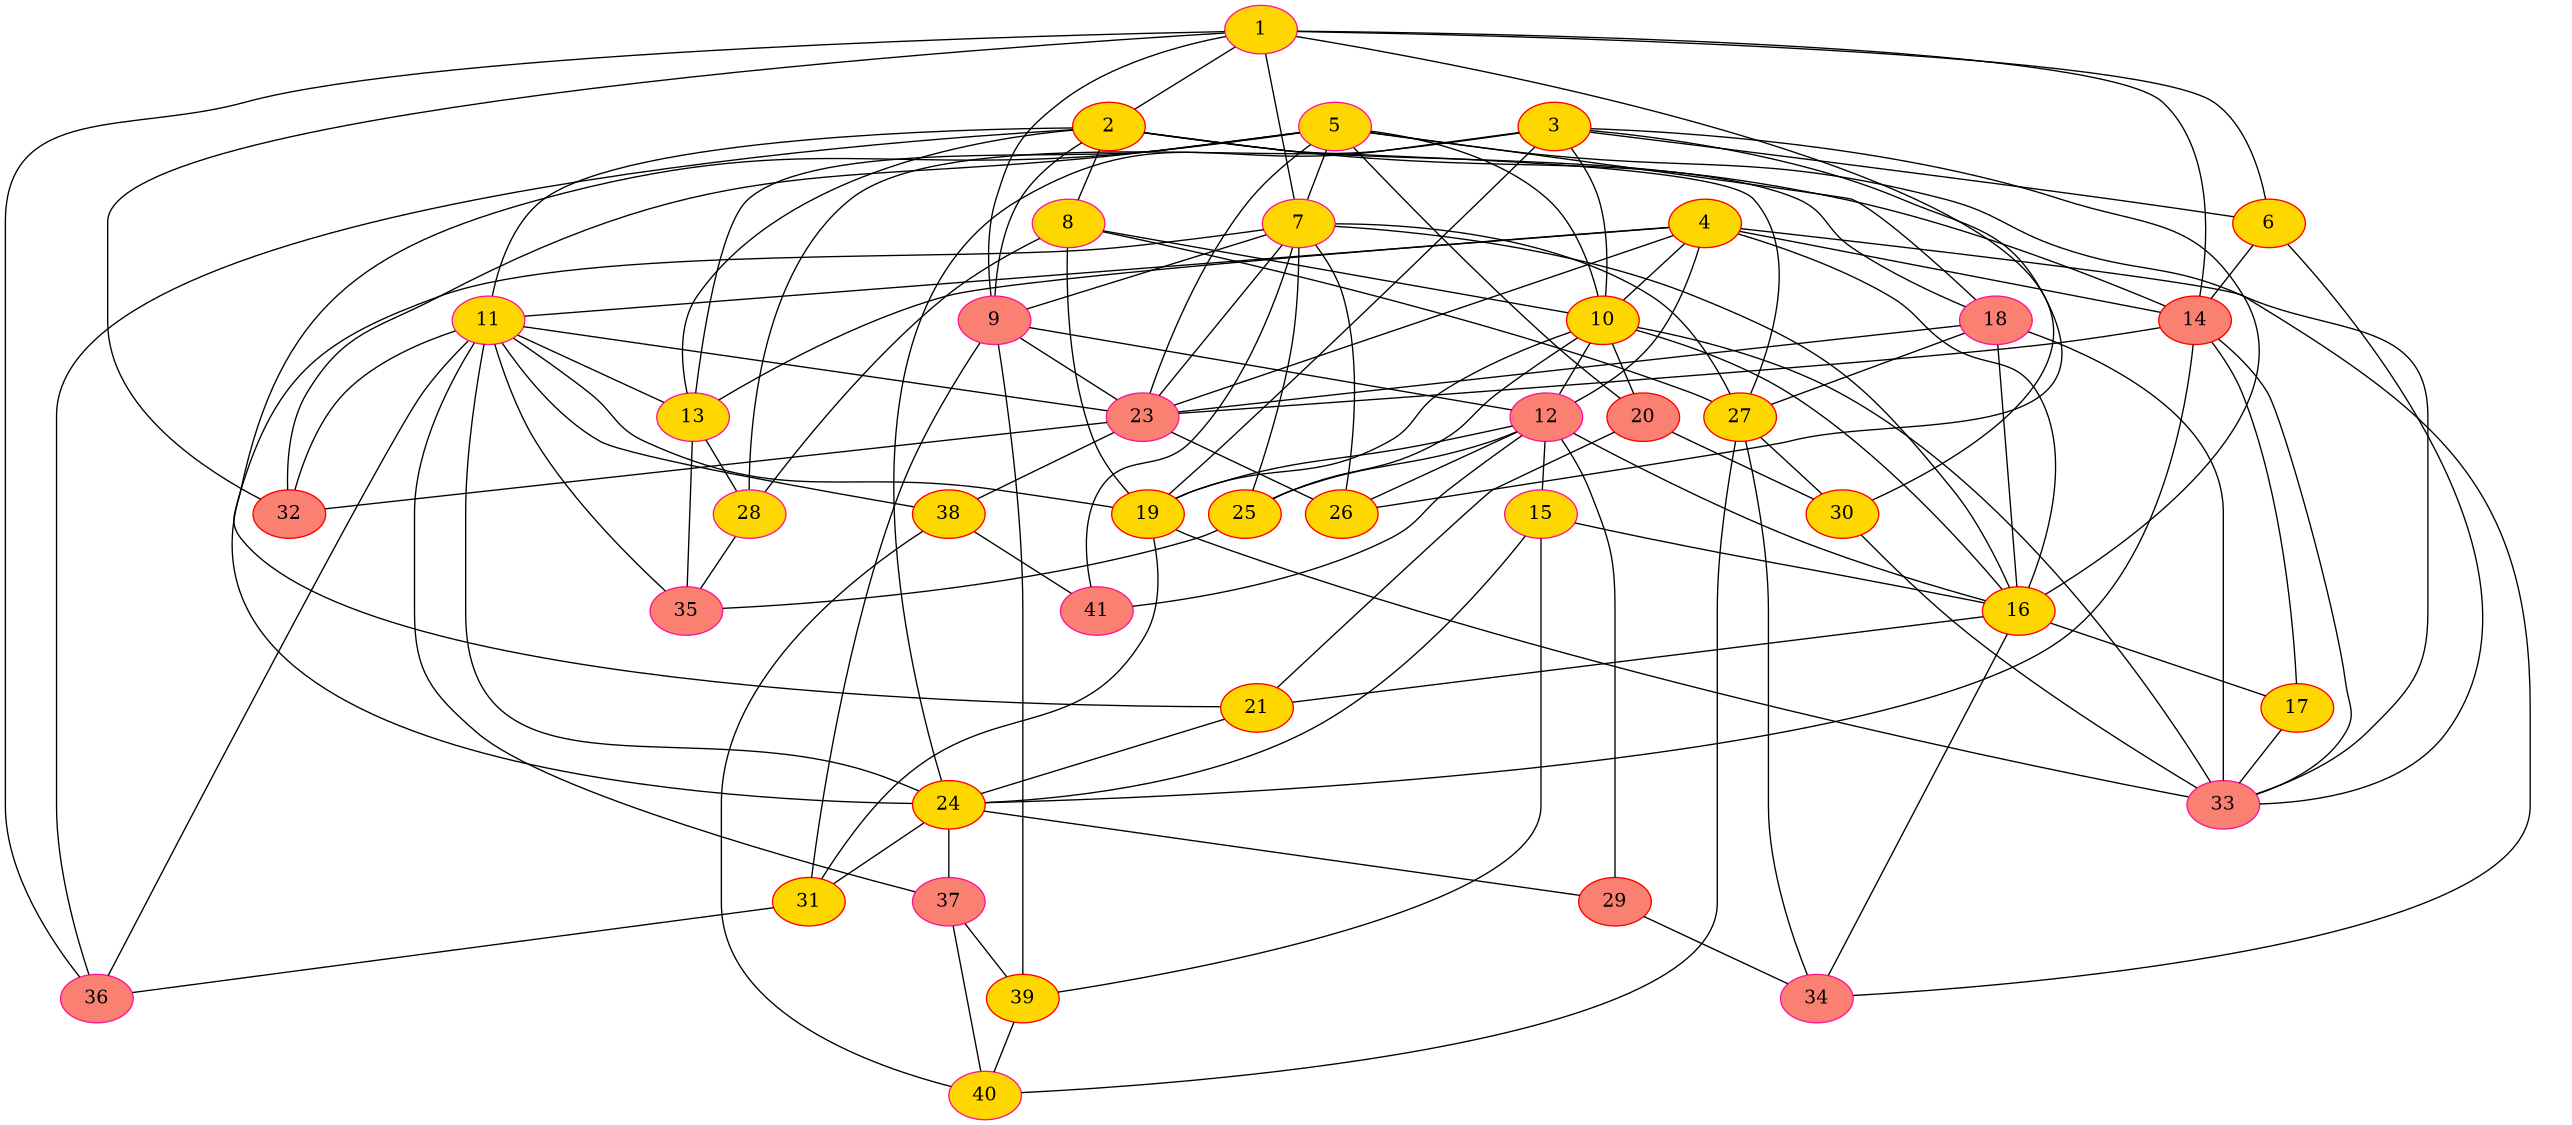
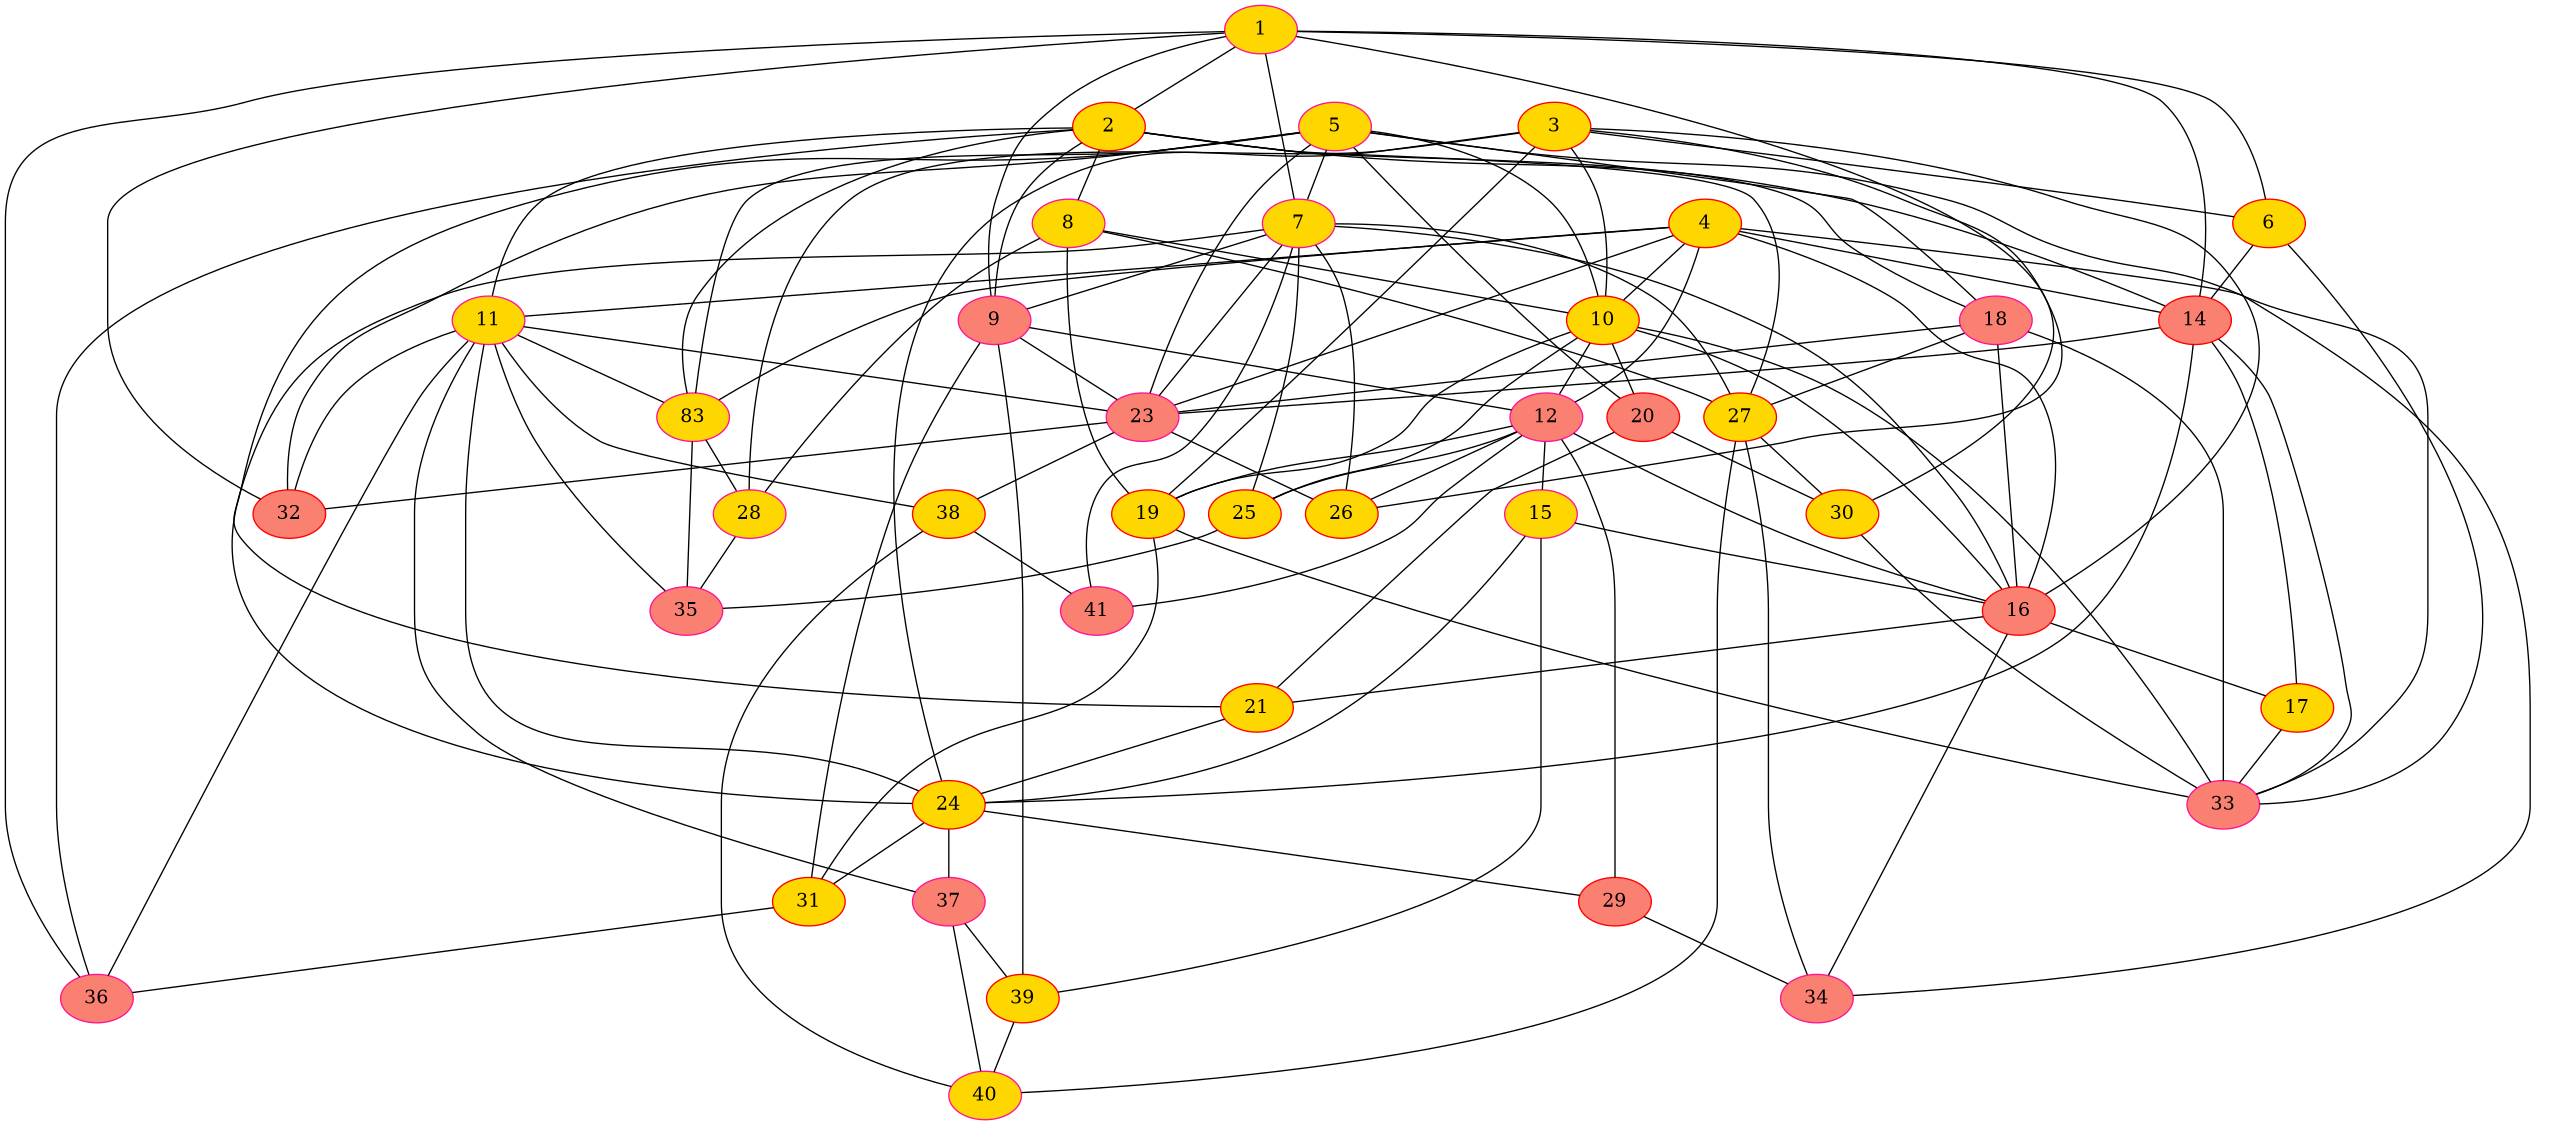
node "13": label "13" -> "83"
edge "11" -- "19": removed
node "16": fillcolor gold -> salmon
